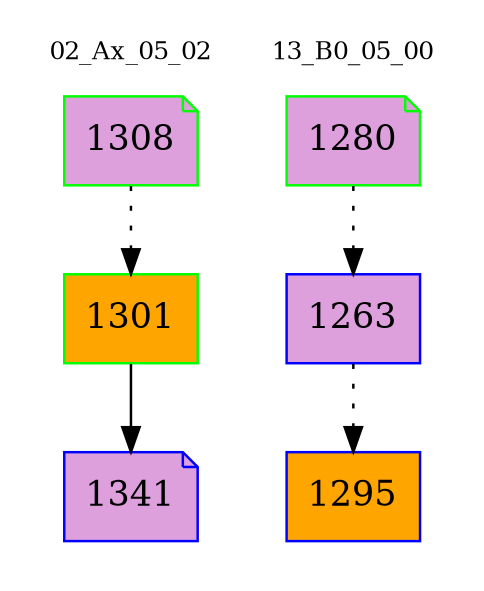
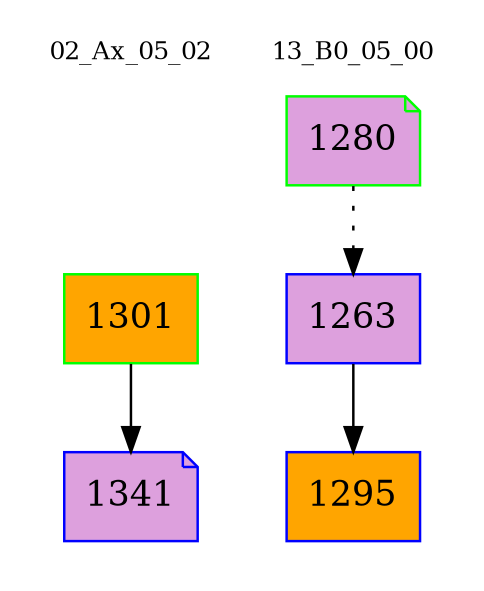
node "1308": removed
edge "1263" -> "1295": style dotted -> solid
